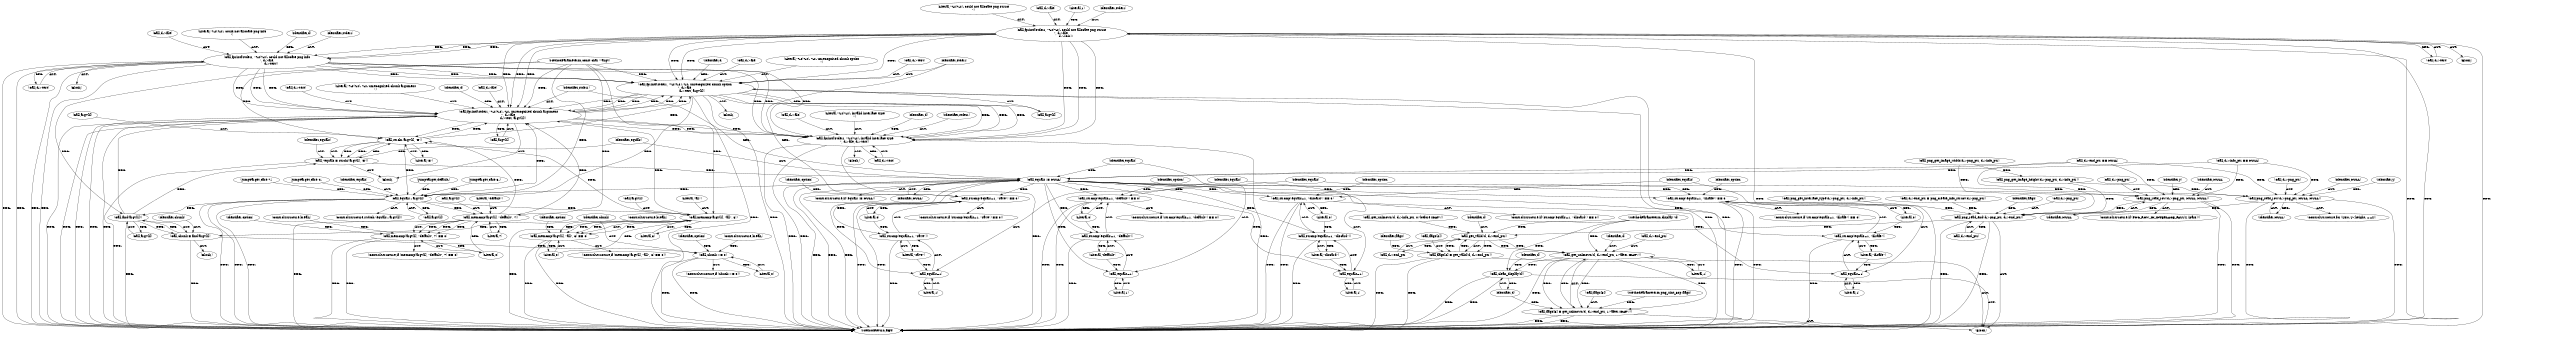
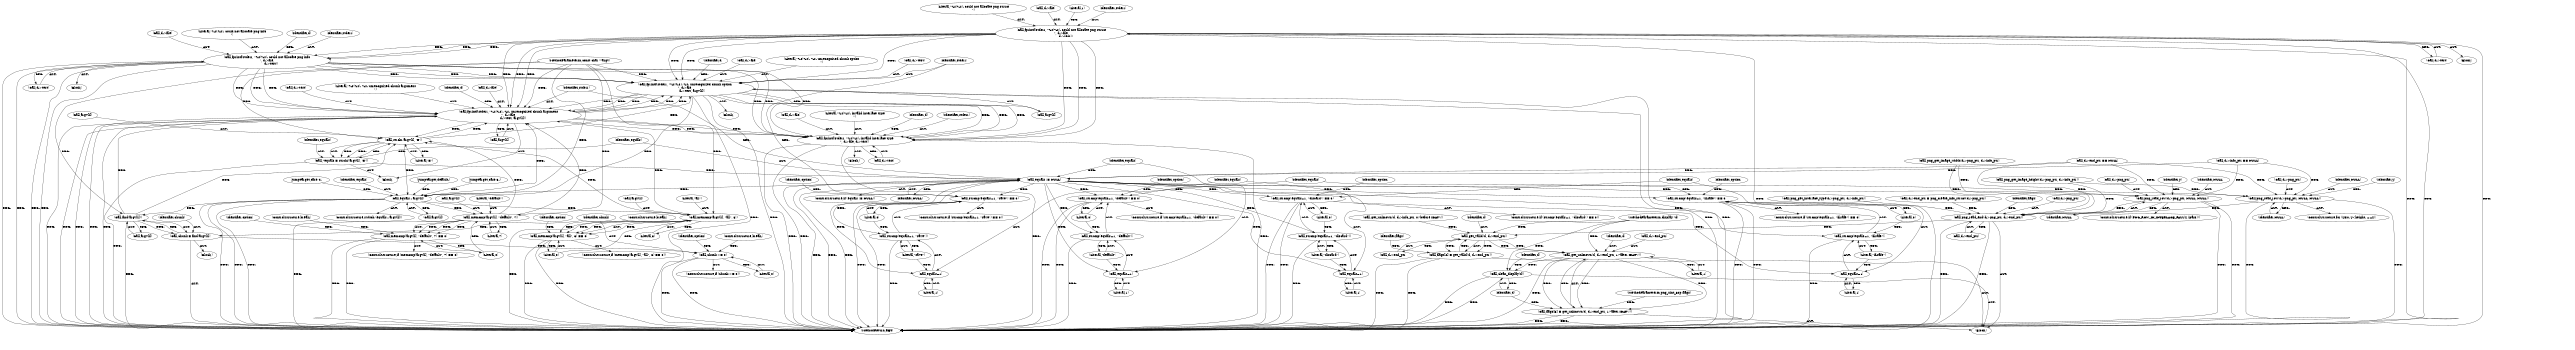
edge "(Call,png_get_image_width(d->png_ptr, d->info_ptr))" -> "(Call,png_get_image_height(d->png_ptr, d->info_ptr))": now "(Call,png_get_image_width(d->png_ptr, d->info_ptr))" -> "(Call,png_read_end(d->png_ptr, d->end_ptr))"
edge "(Call,find(argv[i]))" -> "(Call,*equals = strchr(argv[i], '='))": now "(Call,find(argv[i]))" -> "(Call,strchr(argv[i], '='))"
node "(JumpTarget,case 7:)": removed
node "(Call,flags[2])": removed
edge "(Call,chunk = find(argv[i]))" -> "(MethodReturn,RET)": label "DDG: " -> "AST: "
node "(Call,flags[3])": removed
